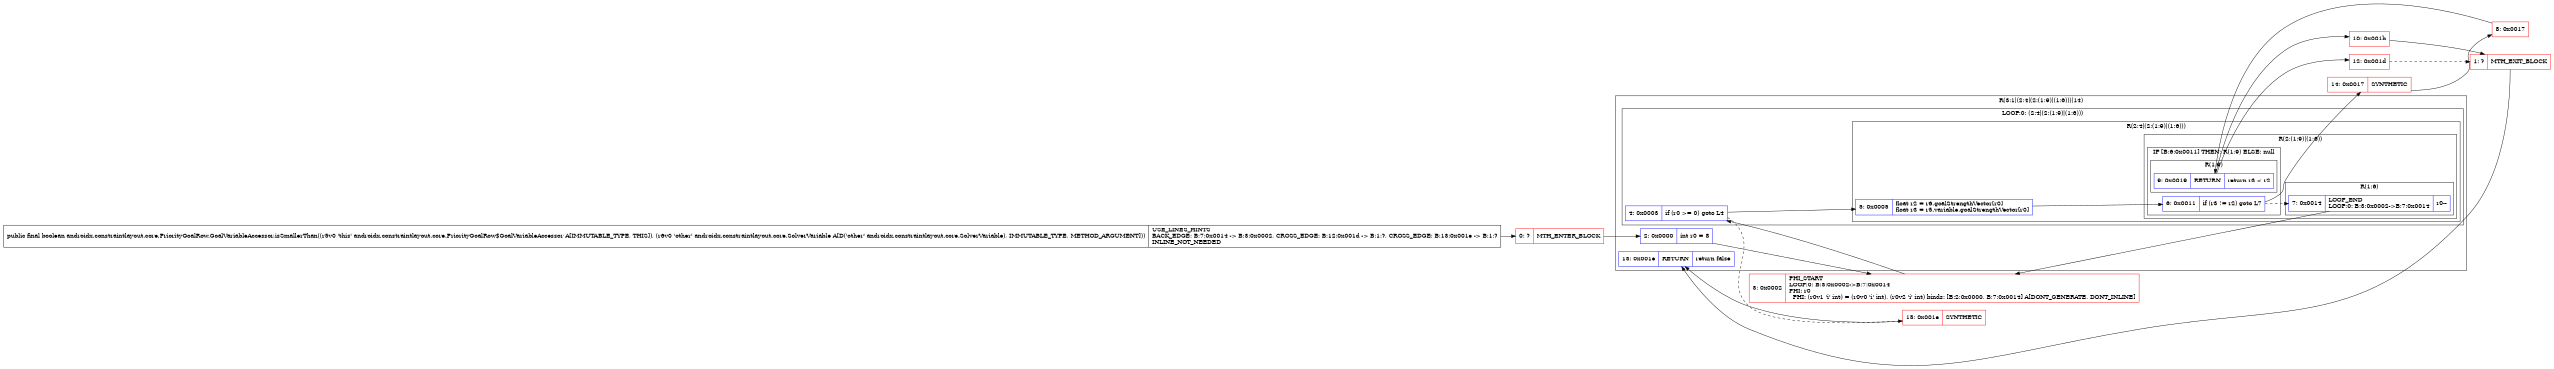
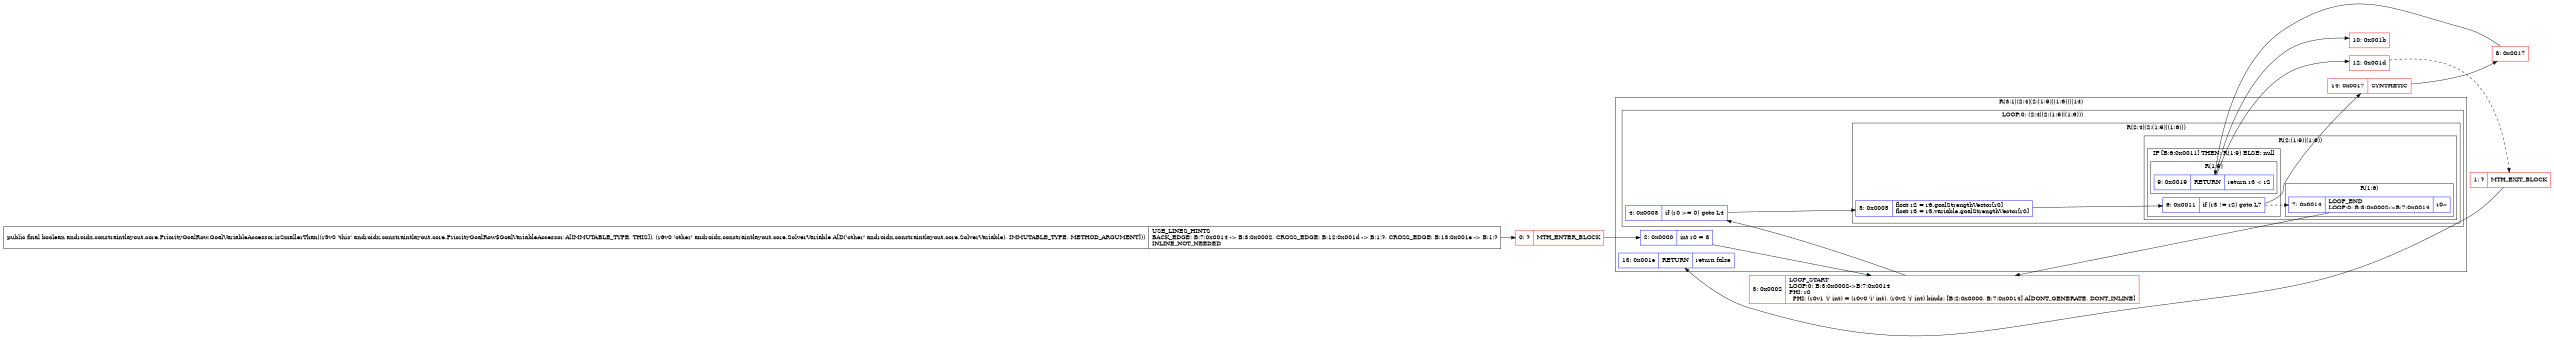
edge "10: 0x001b" -> "1: ?": removed
node "3: 0x0002": text "PHI_START" -> "LOOP_START"
node "15: 0x001e": removed
